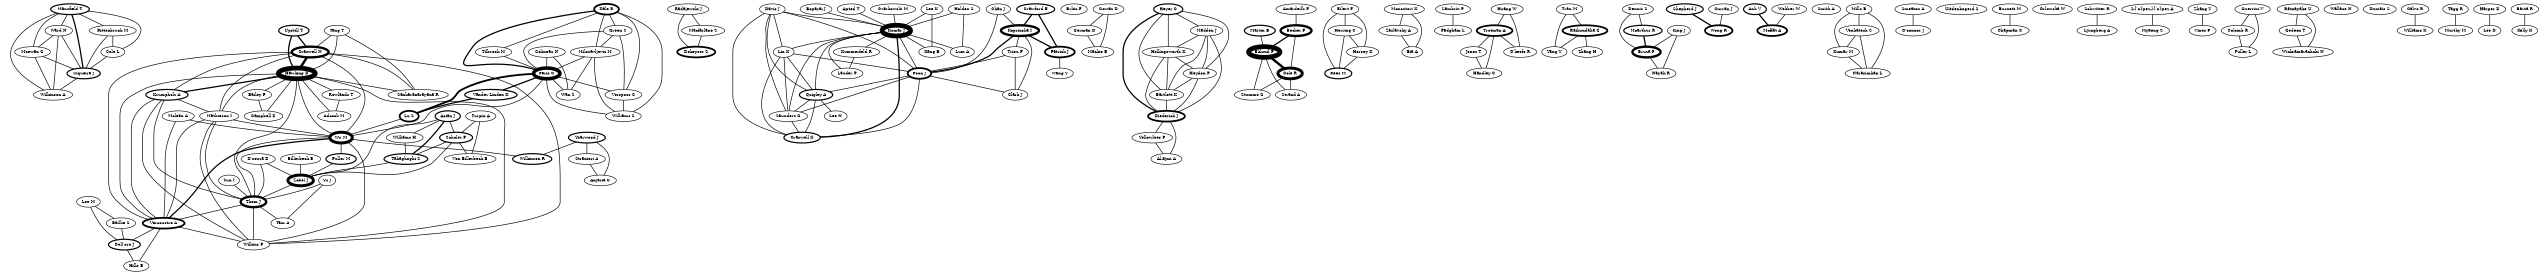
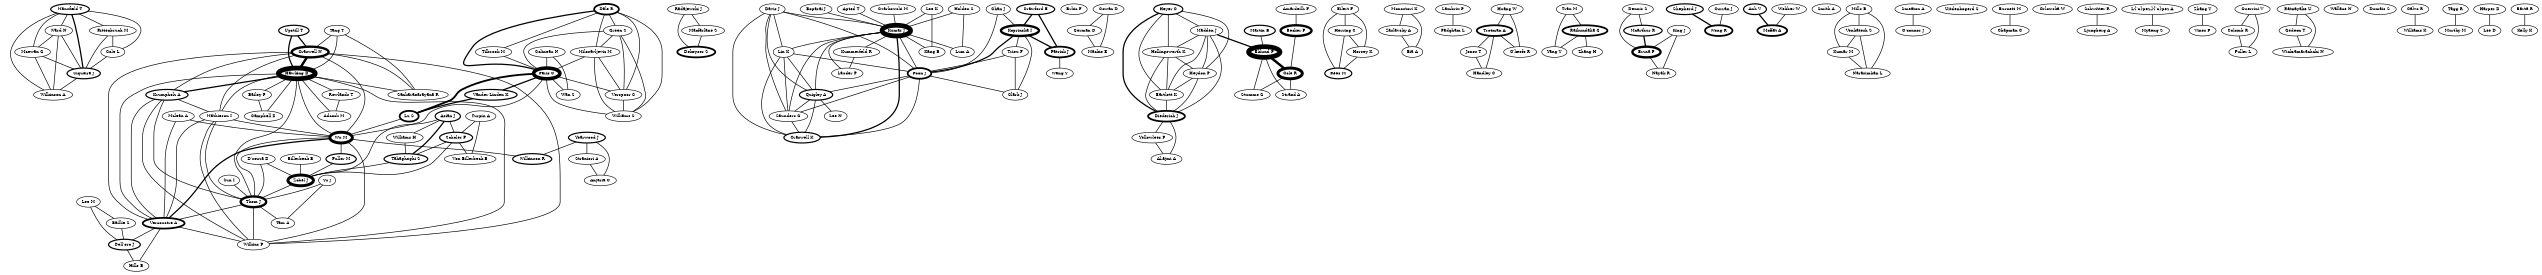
edge "Becker P" -- "Eklund P": now "Madden J" -- "Eklund P"
edge "Milosavljevic M" -- "Wan S": now "Milosavljevic M" -- "Verspoor C"
edge "Green S" -- "Williams S": added
